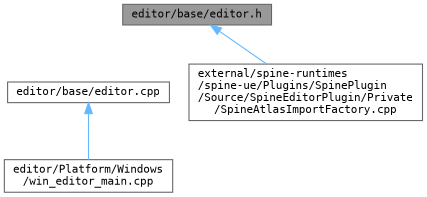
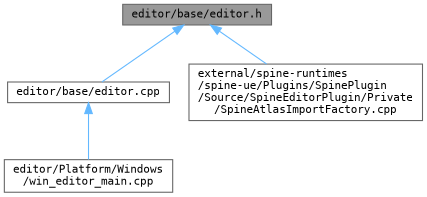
edge "editor/base/editor.cpp" -> "editor/base/editor.h": added
